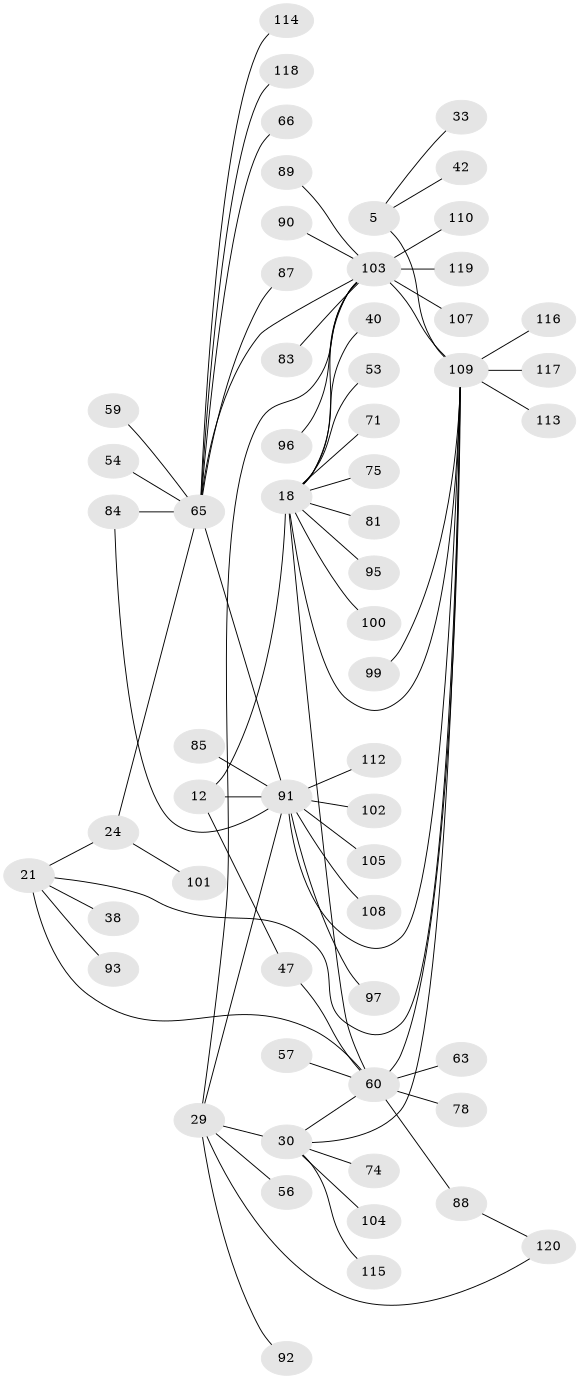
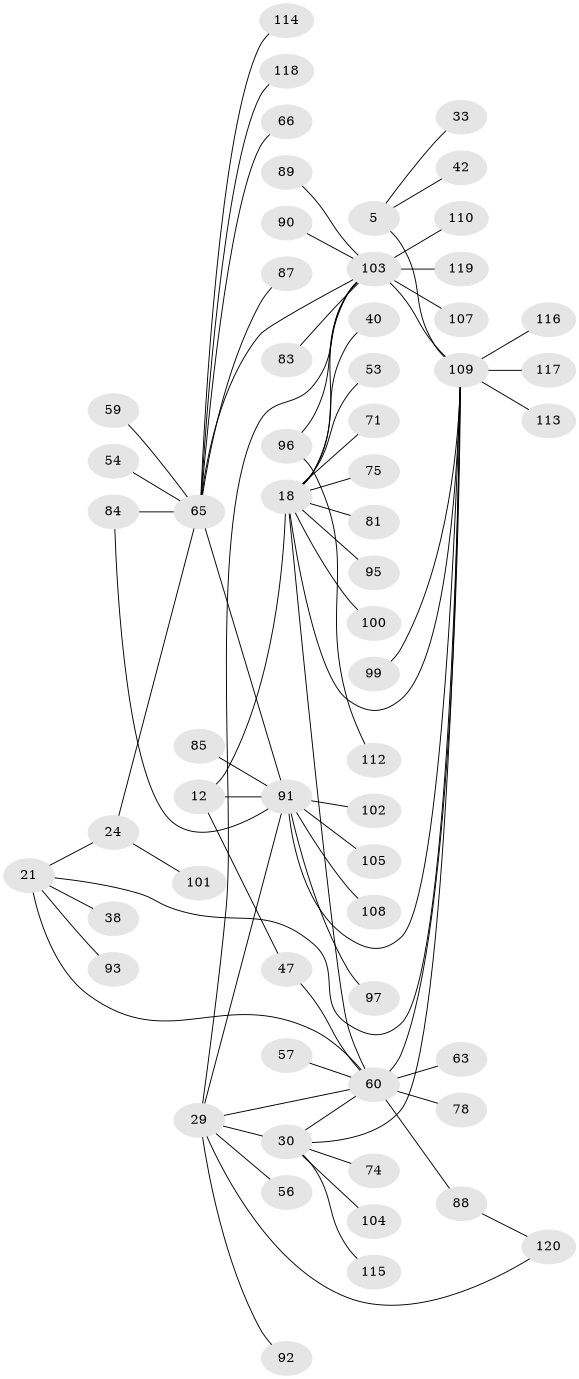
edge "112" -- "91": now "112" -- "96"
edge "60" -- "29": added
